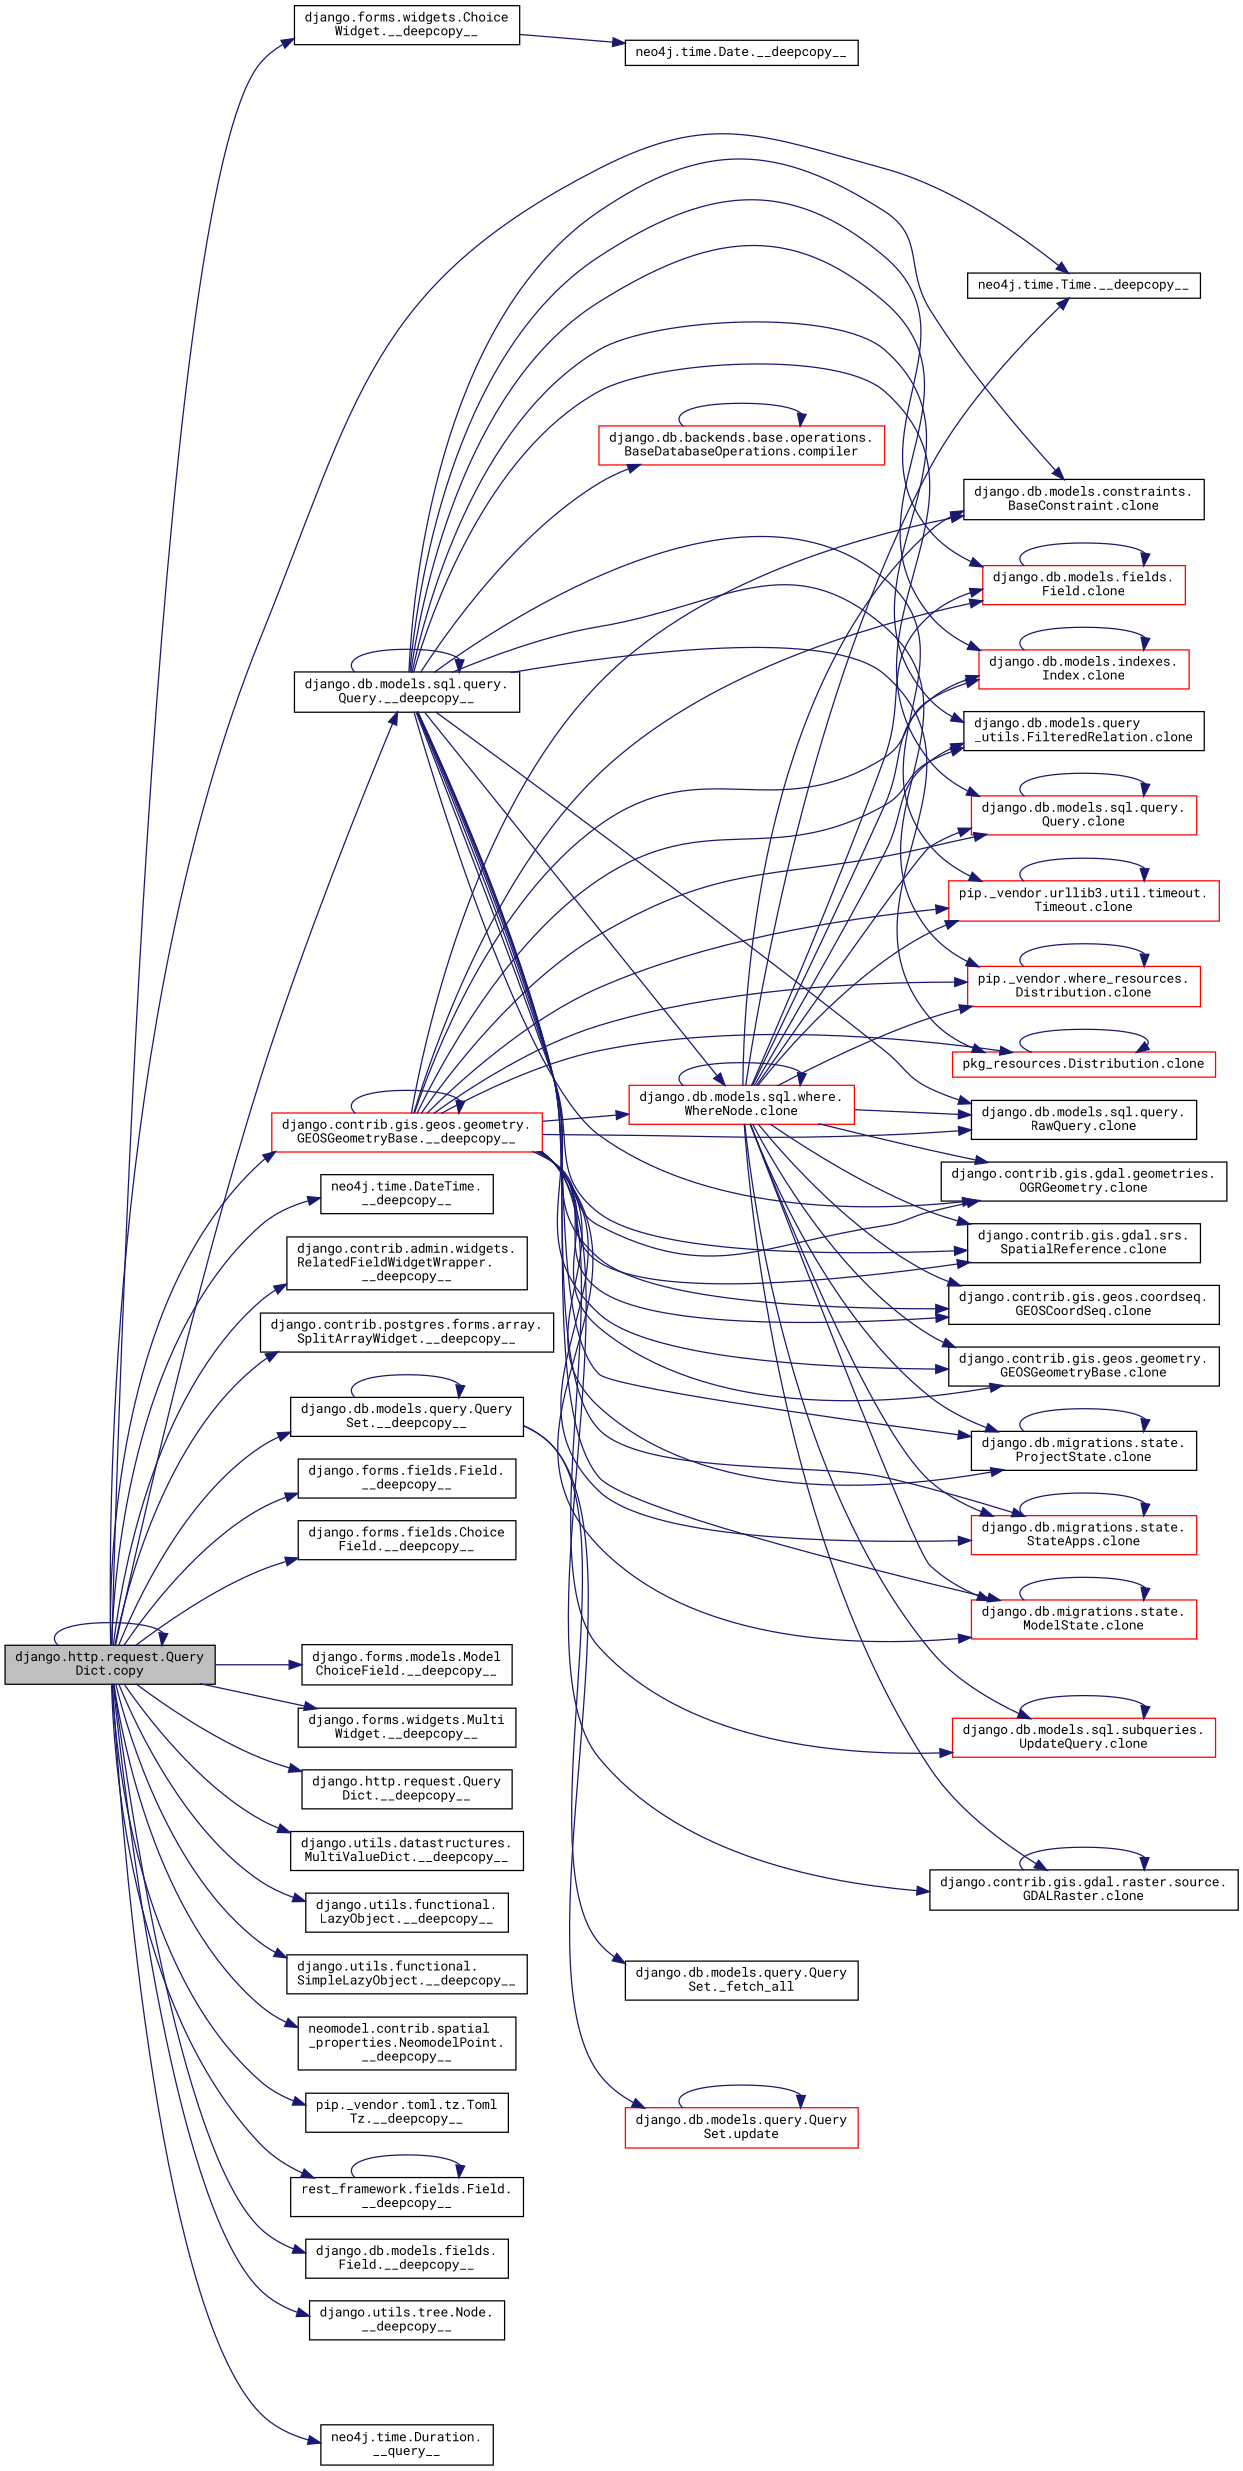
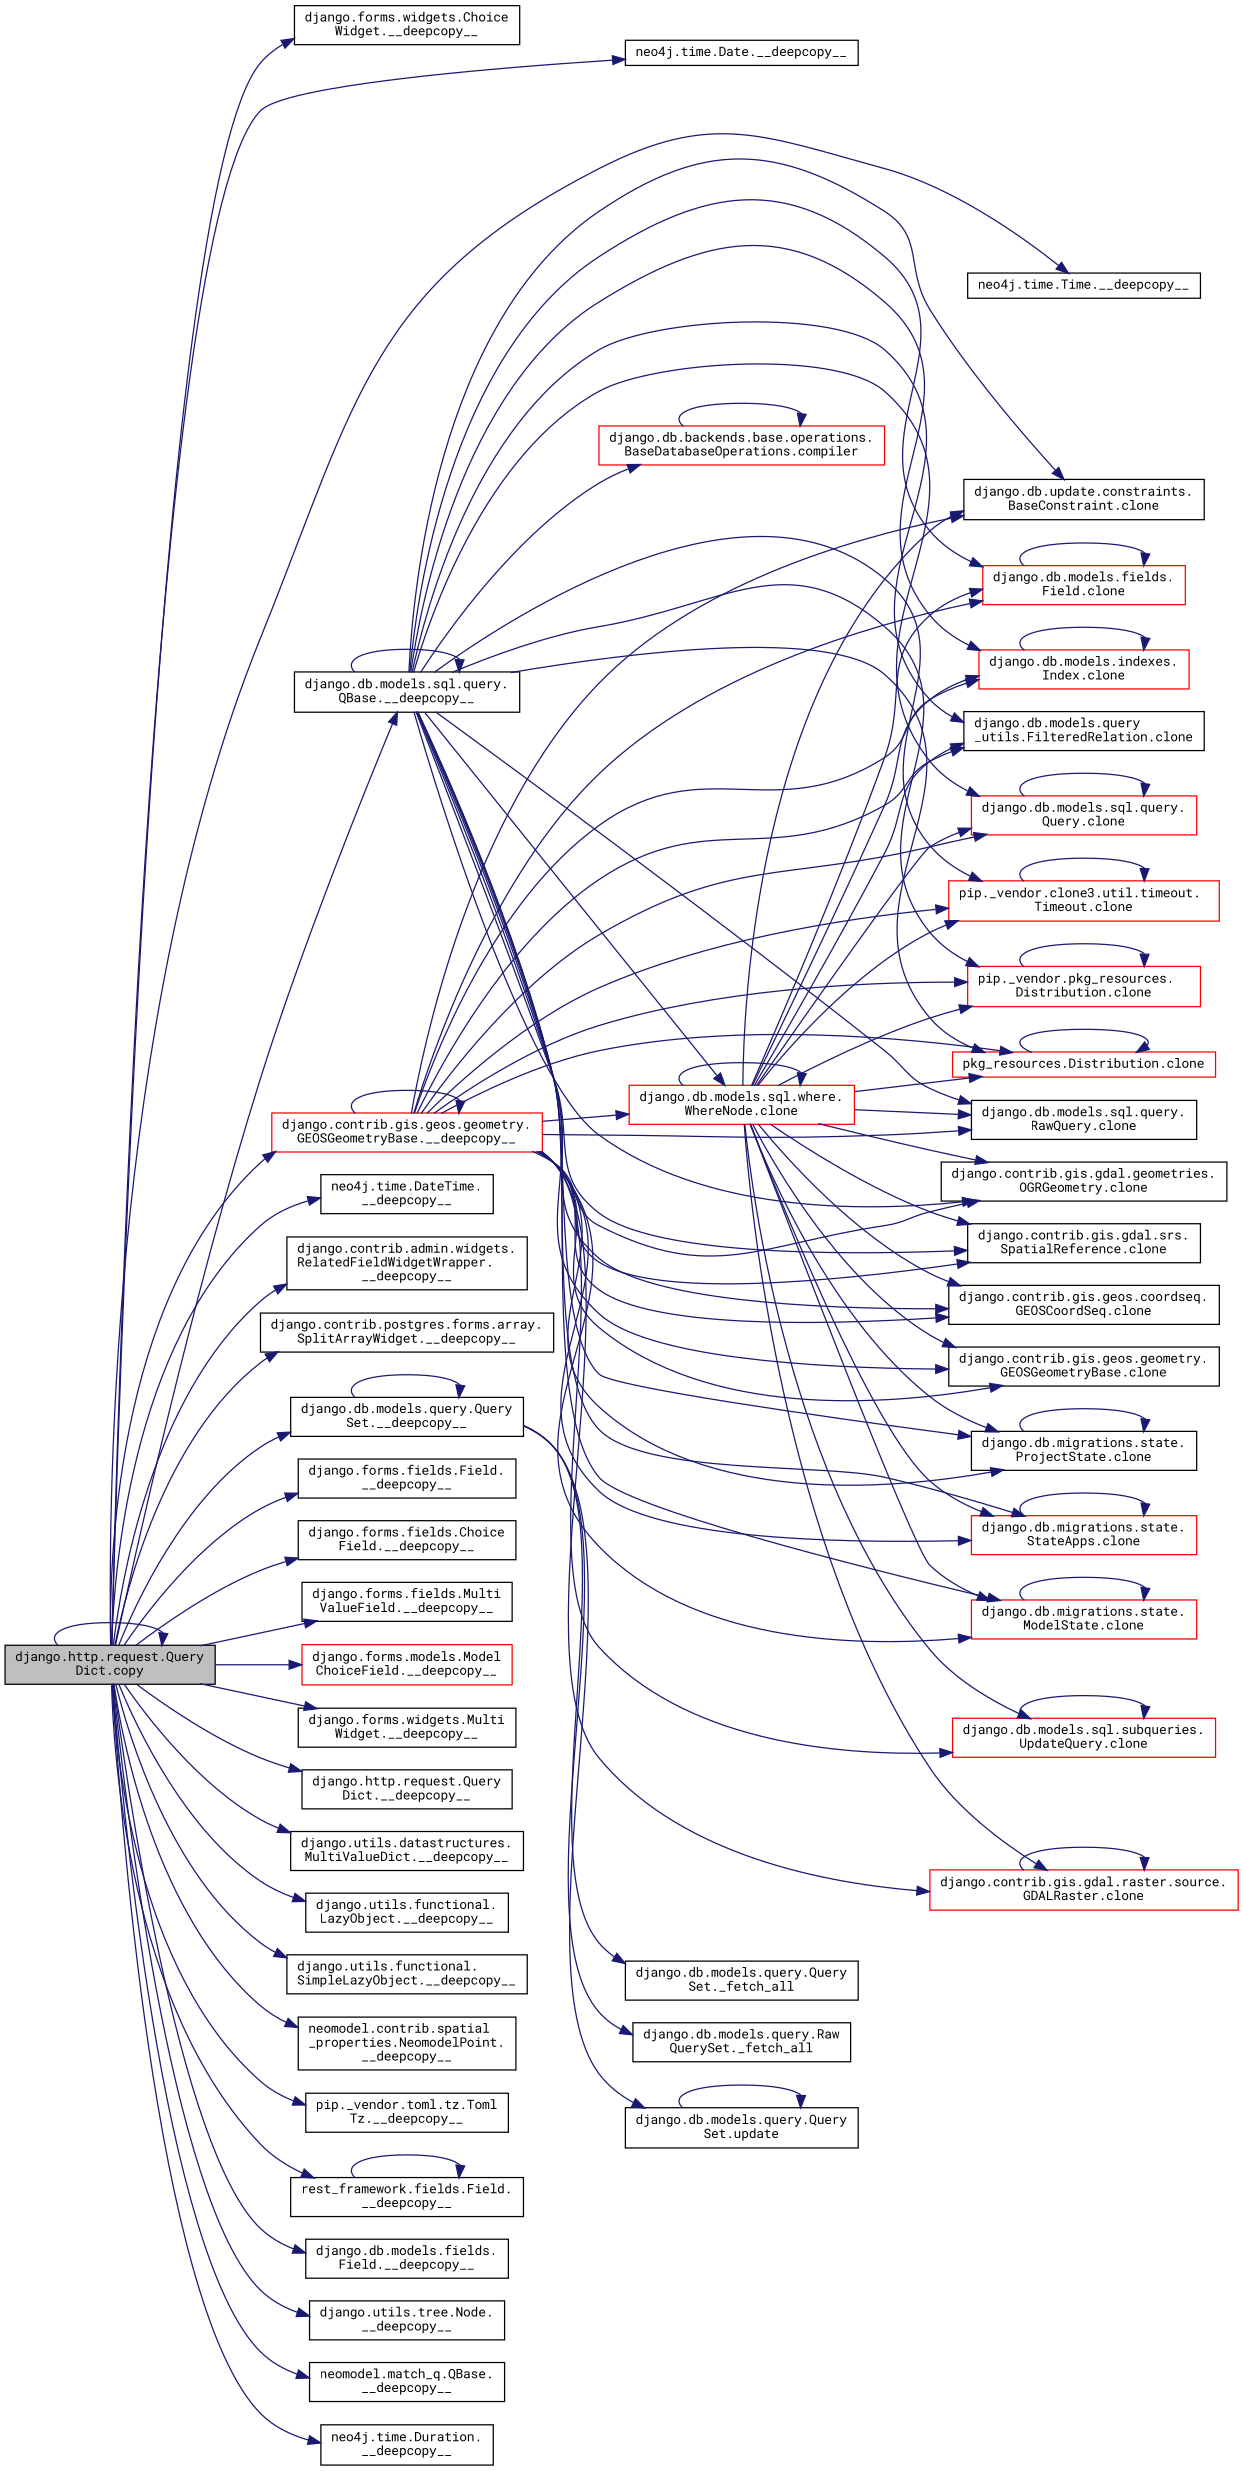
edge "django.forms.widgets.Choice Widget.__deepcopy__" -> "neo4j.time.Date.__deepcopy__": now "django.http.request.Query Dict.copy" -> "neo4j.time.Date.__deepcopy__"
node "django.db.models.constraints. BaseConstraint.clone": label "django.db.models.constraints. BaseConstraint.clone" -> "django.db.update.constraints. BaseConstraint.clone"
edge "django.db.models.sql.where. WhereNode.clone" -> "neo4j.time.Time.__deepcopy__": now "django.db.models.sql.where. WhereNode.clone" -> "pkg_resources.Distribution.clone"
node "django.db.models.sql.query. Query.__deepcopy__": label "django.db.models.sql.query. Query.__deepcopy__" -> "django.db.models.sql.query. QBase.__deepcopy__"
node "pip._vendor.urllib3.util.timeout. Timeout.clone": label "pip._vendor.urllib3.util.timeout. Timeout.clone" -> "pip._vendor.clone3.util.timeout. Timeout.clone"
node "pip._vendor.where_resources. Distribution.clone": label "pip._vendor.where_resources. Distribution.clone" -> "pip._vendor.pkg_resources. Distribution.clone"
node "django.forms.fields.Multi ValueField.__deepcopy__": added
node "django.forms.models.Model ChoiceField.__deepcopy__": color black -> red
node "django.contrib.gis.gdal.raster.source. GDALRaster.clone": color black -> red
node "django.db.models.query.Raw QuerySet._fetch_all": added
node "django.db.models.query.Query Set.update": color red -> black
node "neomodel.match_q.QBase. __deepcopy__": added
node "neo4j.time.Duration. __query__": label "neo4j.time.Duration. __query__" -> "neo4j.time.Duration. __deepcopy__"
